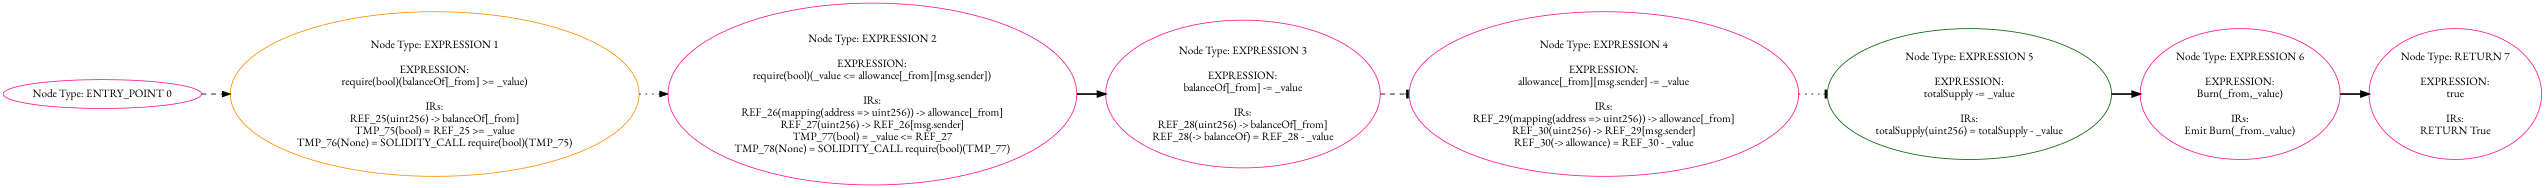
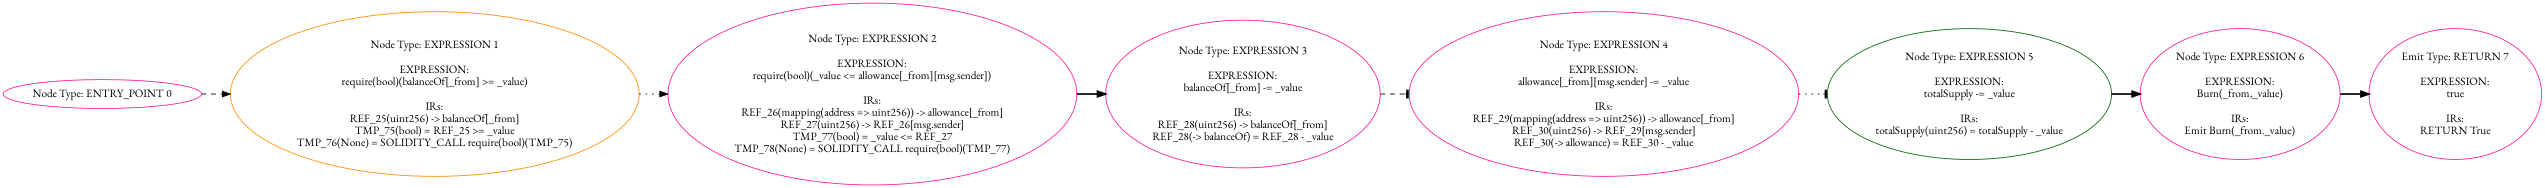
node "Node Type: RETURN 7 EXPRESSION: true IRs: RETURN True": label "Node Type: RETURN 7 EXPRESSION: true IRs: RETURN True" -> "Emit Type: RETURN 7 EXPRESSION: true IRs: RETURN True"
